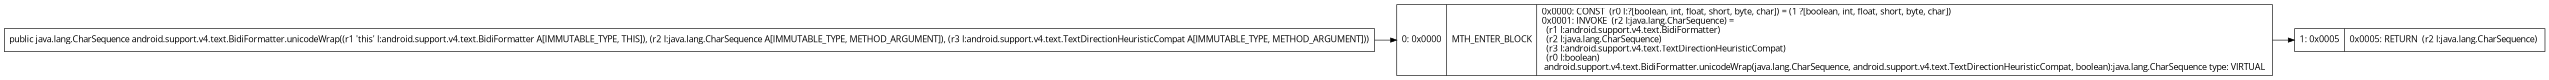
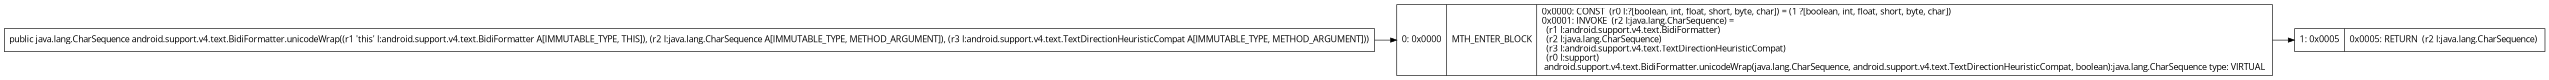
node "0: 0x0000": text "(r0 I:boolean)" -> "(r0 I:support)"
